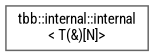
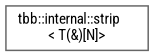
node "tbb::internal::internal < T(&)[N]>": label "tbb::internal::internal < T(&)[N]>" -> "tbb::internal::strip < T(&)[N]>"
